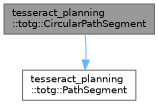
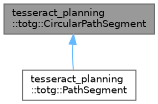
edge "tesseract_planning ::totg::CircularPathSegment" -> "tesseract_planning ::totg::PathSegment": reversed
